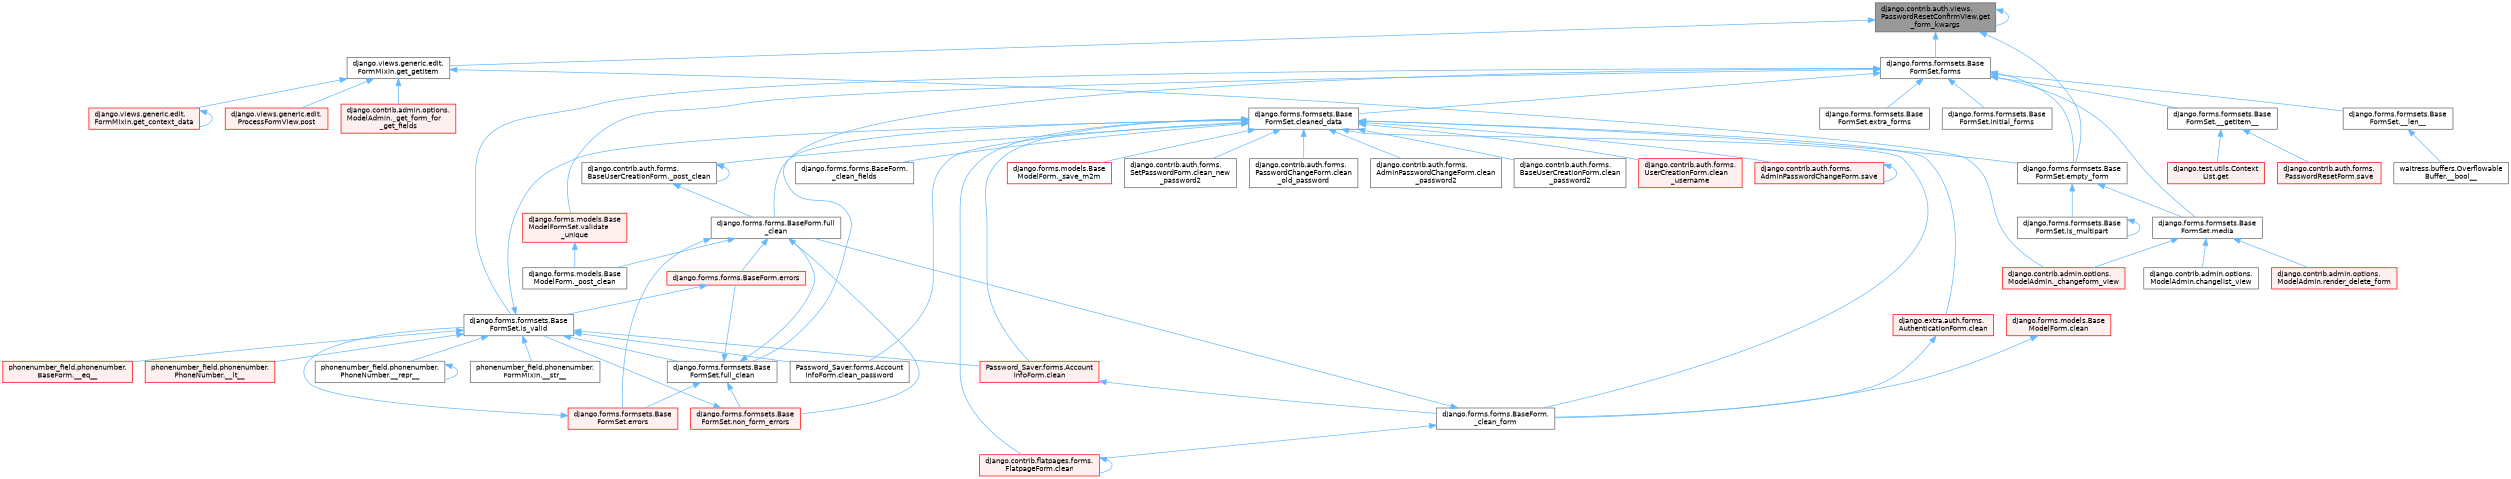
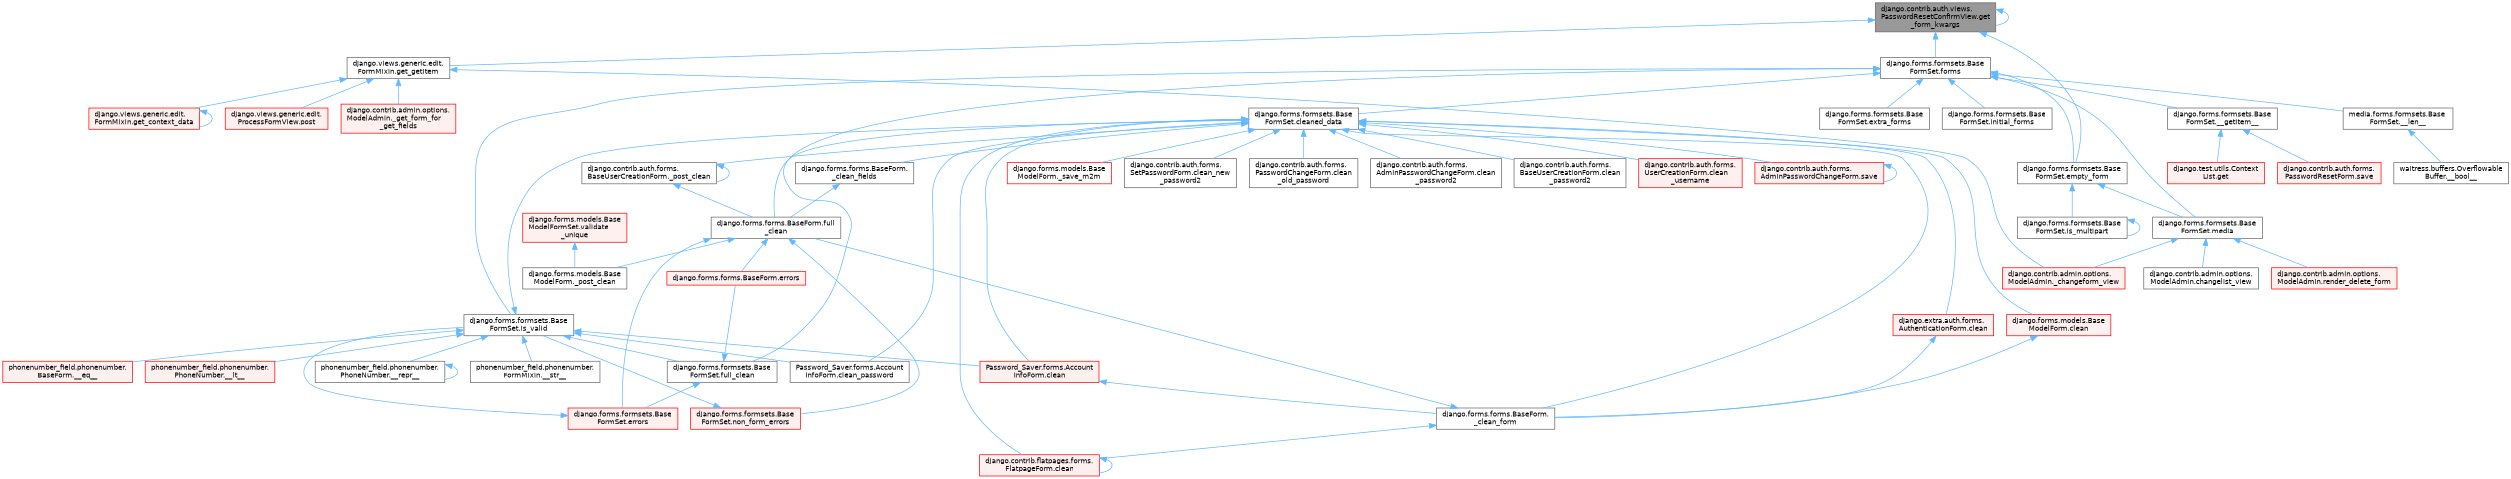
edge "django.forms.models.Base ModelFormSet.validate _unique" -> "django.forms.formsets.Base FormSet.forms": removed
node "django.forms.formsets.Base FormSet.__len__": label "django.forms.formsets.Base FormSet.__len__" -> "media.forms.formsets.Base FormSet.__len__"
edge "django.forms.formsets.Base FormSet.empty_form" -> "django.forms.formsets.Base FormSet.cleaned_data": now "django.forms.models.Base ModelForm.clean" -> "django.forms.formsets.Base FormSet.cleaned_data"
edge "django.forms.formsets.Base FormSet.is_valid" -> "django.forms.forms.BaseForm.errors": removed
edge "django.forms.forms.BaseForm.full _clean" -> "django.forms.formsets.Base FormSet.full_clean": now "django.forms.forms.BaseForm.full _clean" -> "django.forms.forms.BaseForm. _clean_fields"
edge "django.forms.formsets.Base FormSet.non_form_errors" -> "django.forms.formsets.Base FormSet.full_clean": removed
